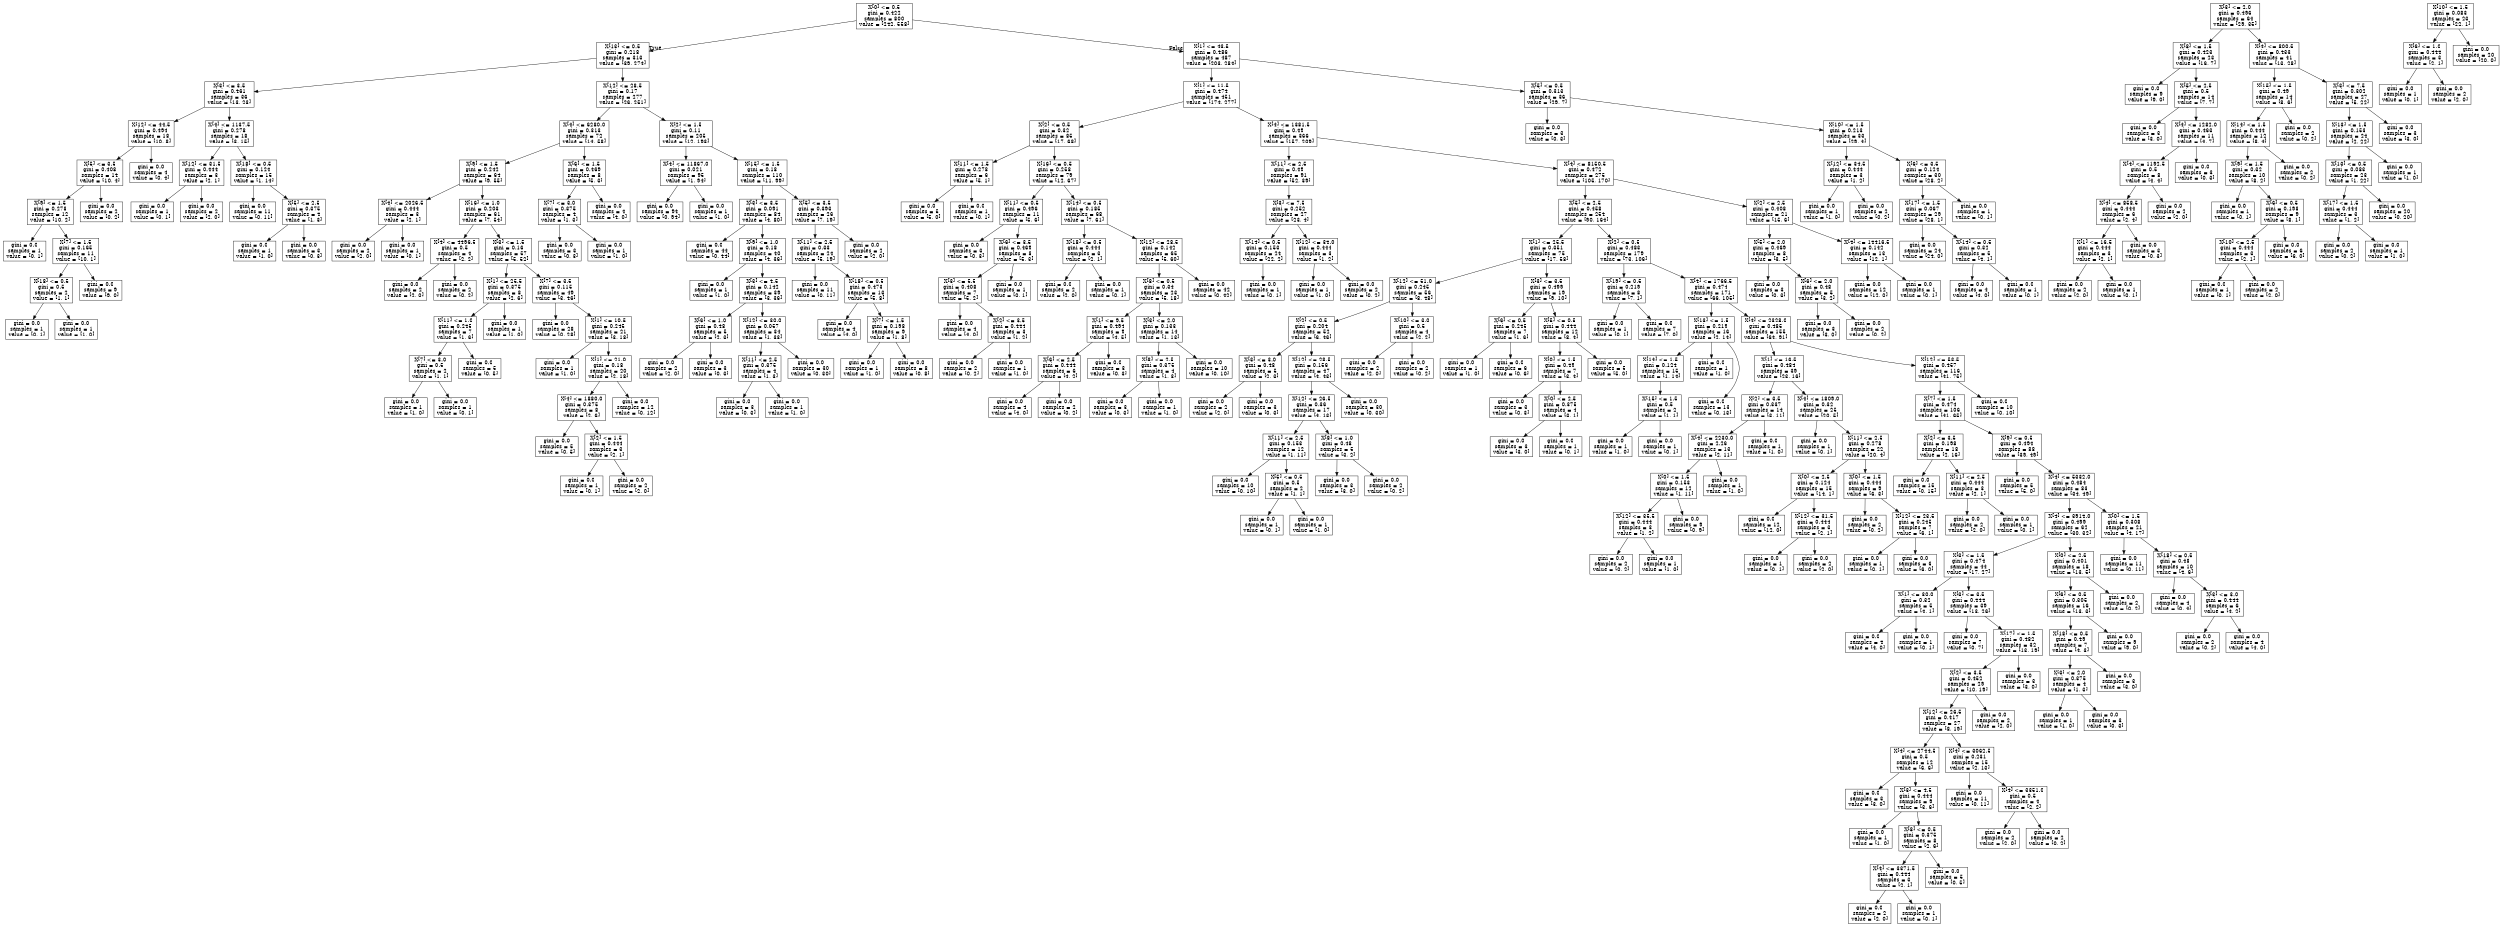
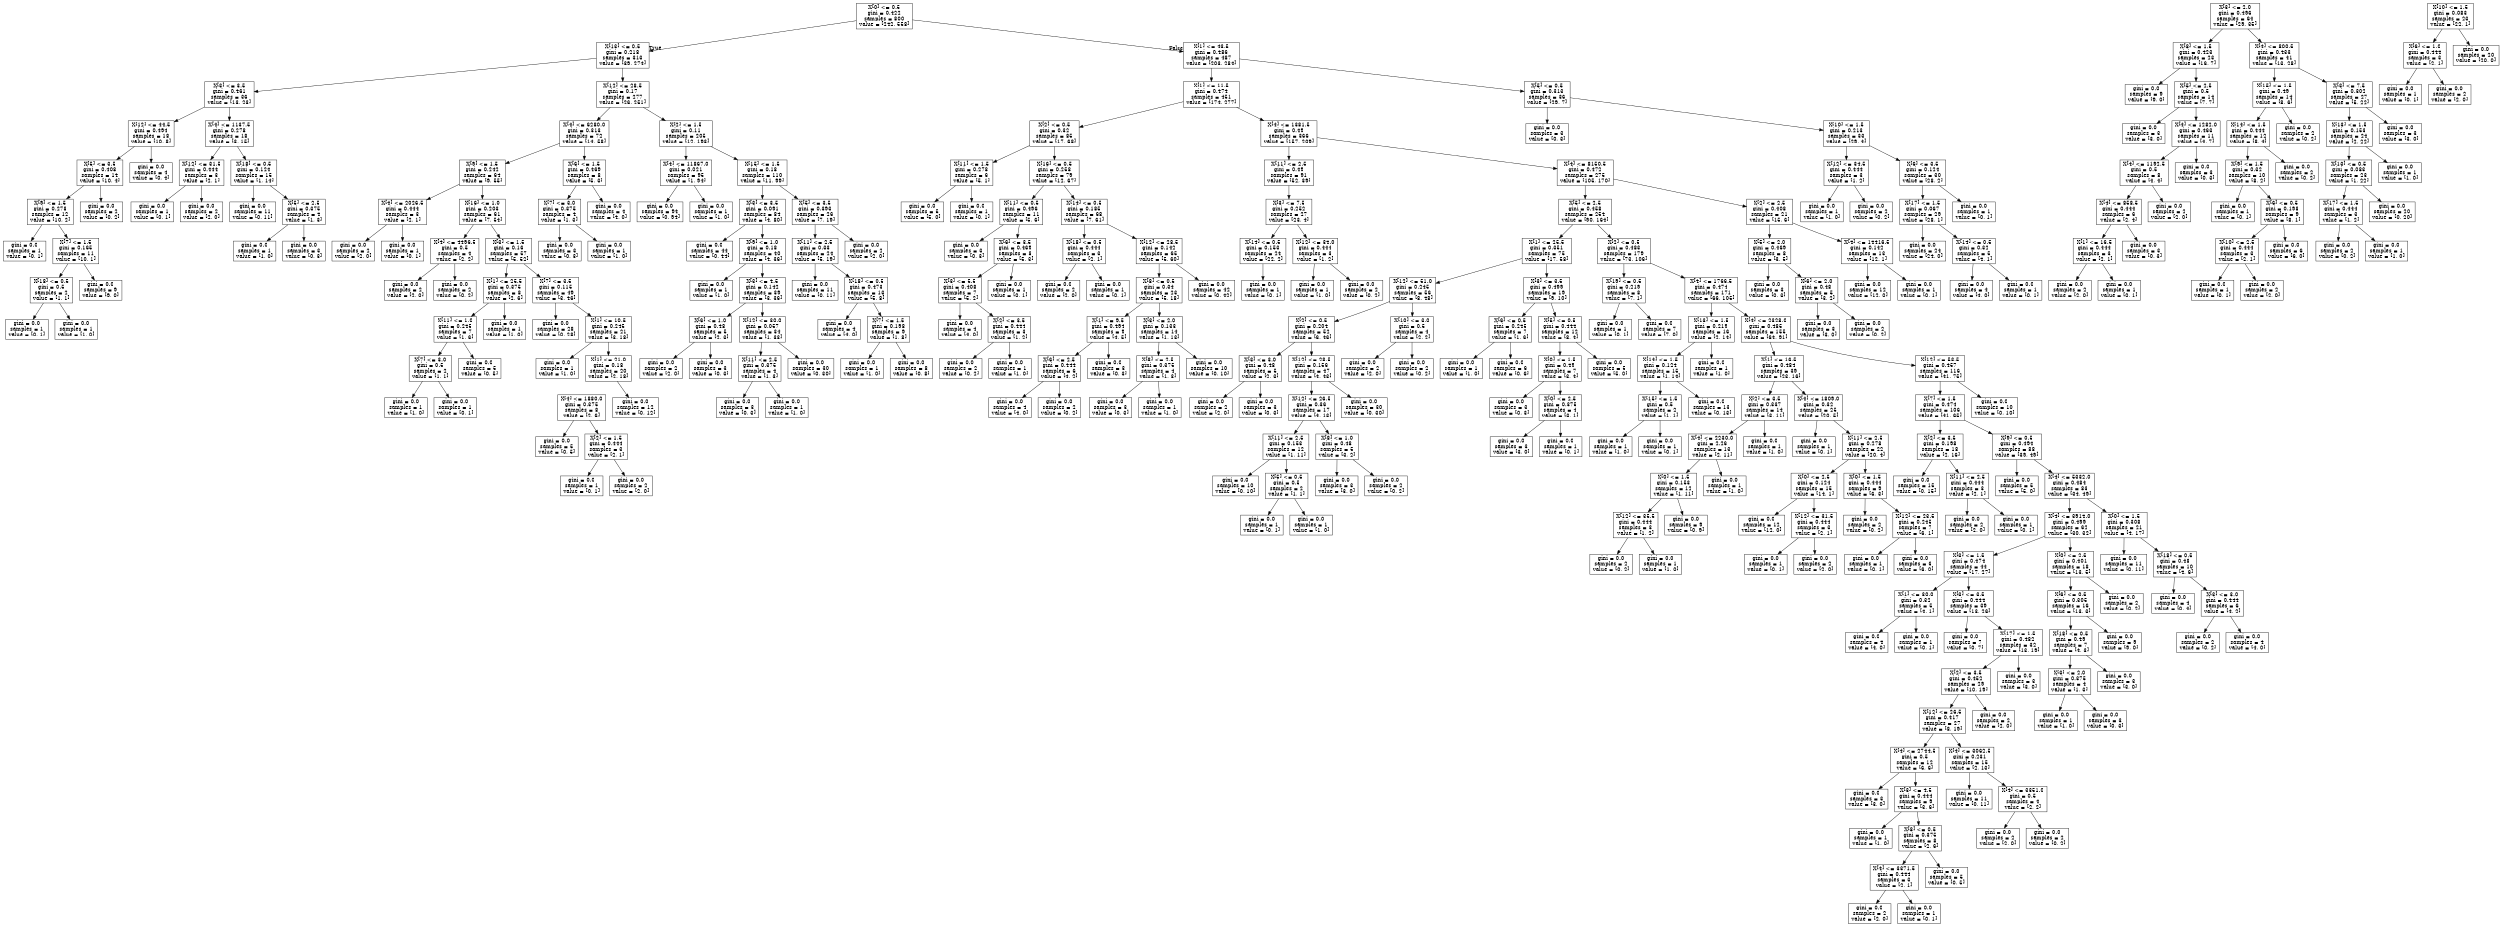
edge "X[13] <= 1.5 gini = 0.219 samples = 16 value = [2, 14]" -> "gini = 0.0 samples = 13 value = [0, 13]": now "X[14] <= 1.5 gini = 0.124 samples = 15 value = [1, 14]" -> "gini = 0.0 samples = 13 value = [0, 13]"
edge "X[1] <= 21.0 gini = 0.18 samples = 20 value = [2, 18]" -> "X[4] <= 1880.0 gini = 0.375 samples = 8 value = [2, 6]": removed
